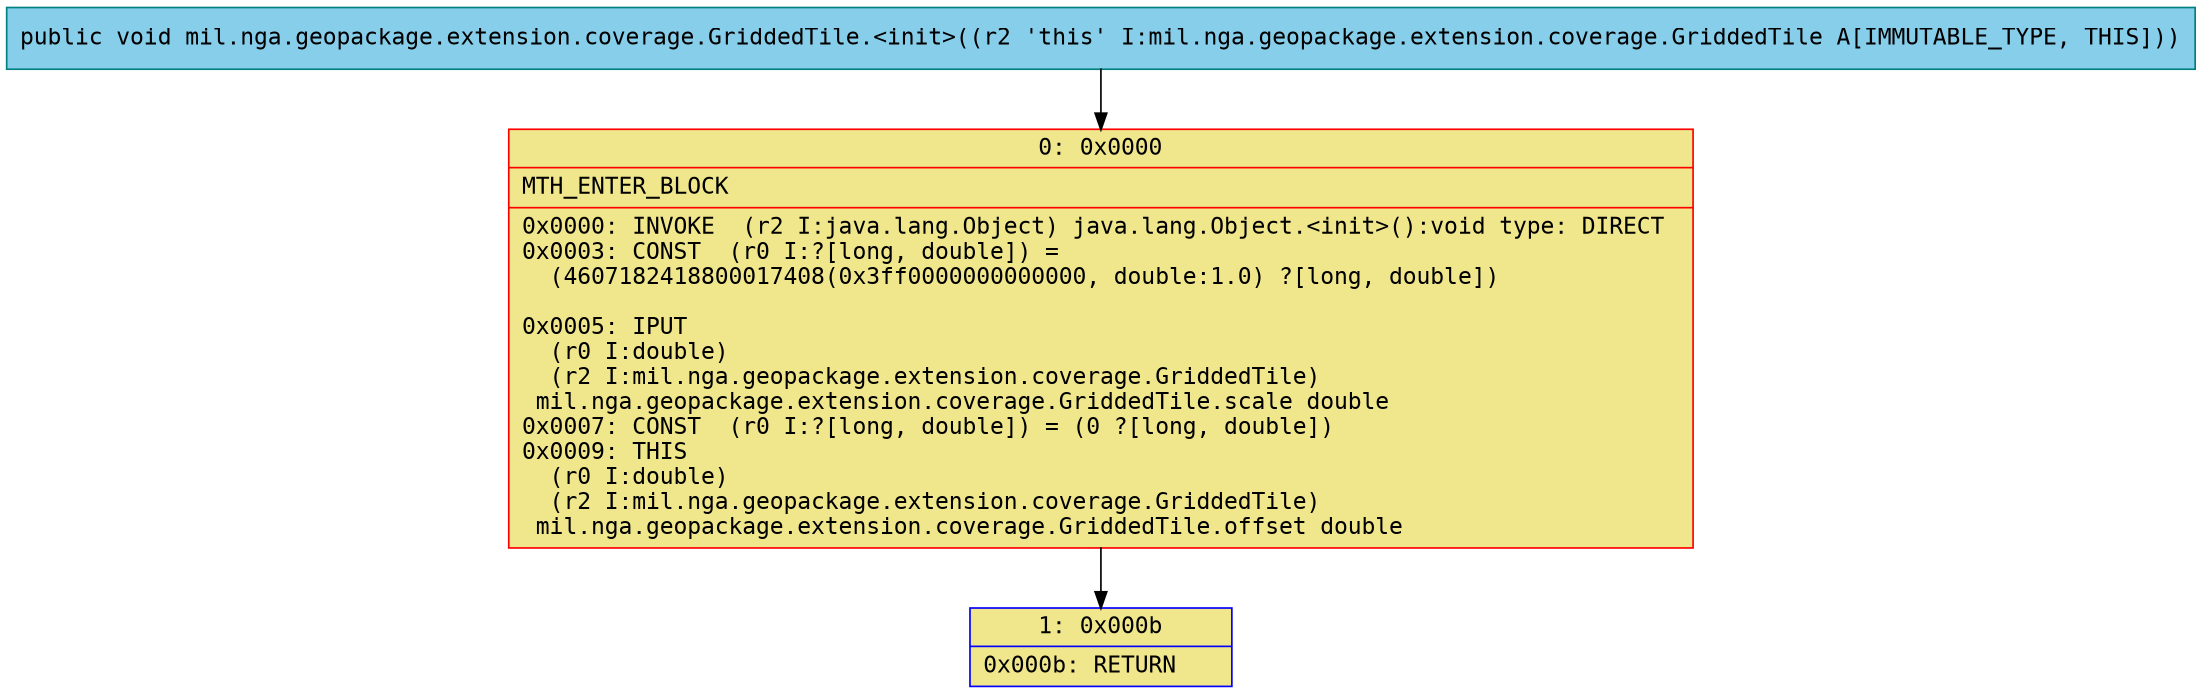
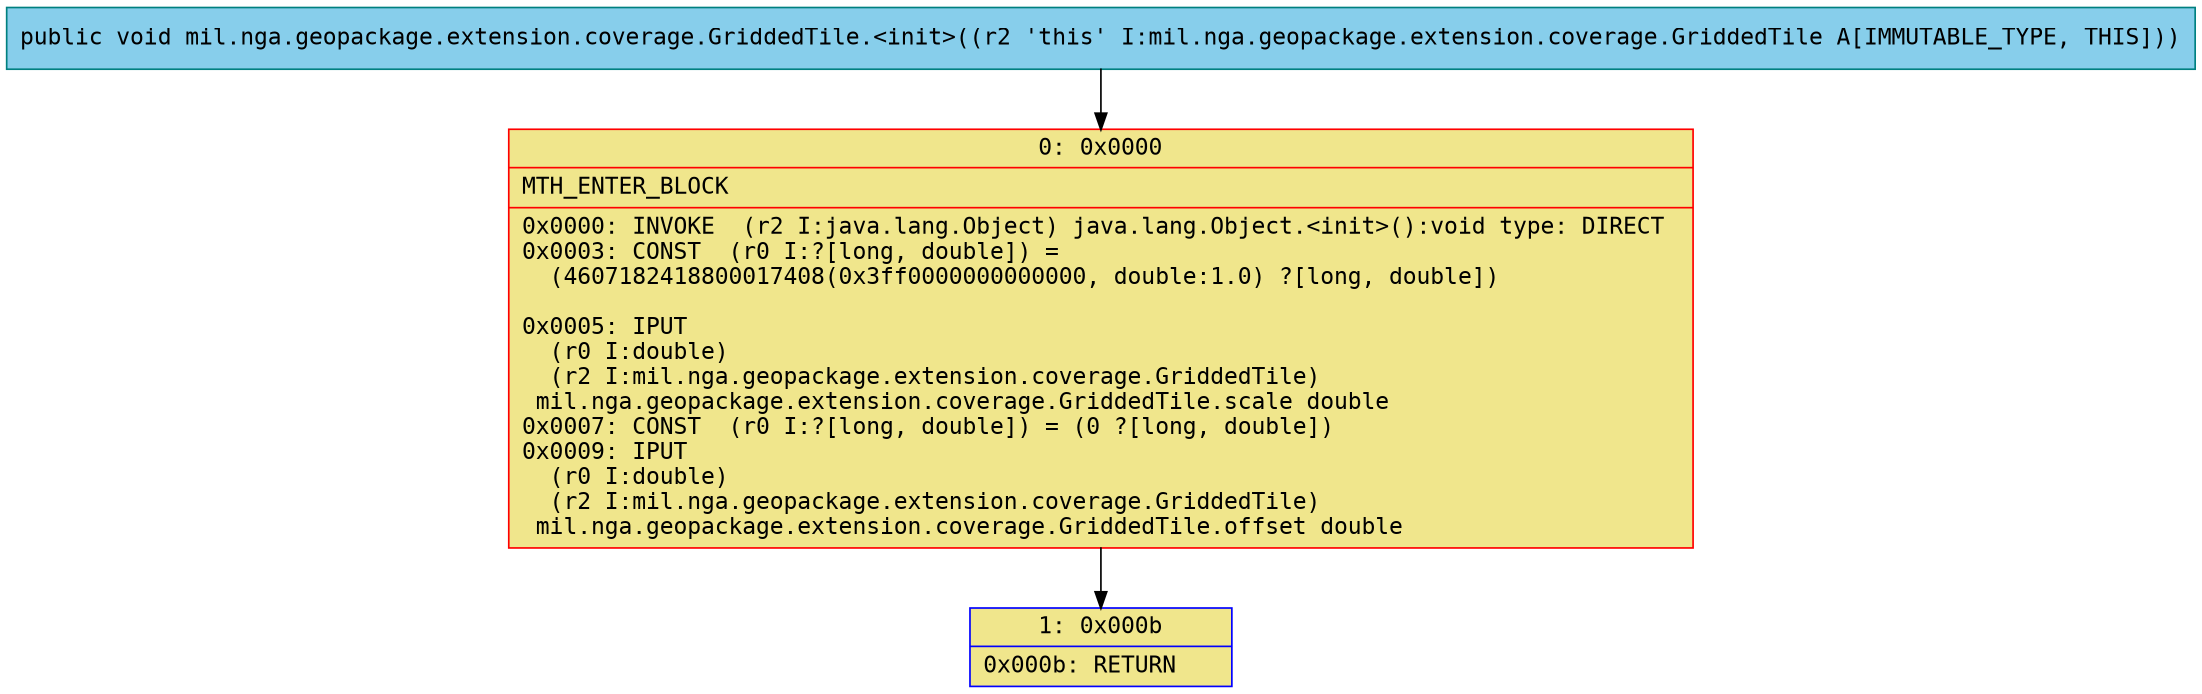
node "0: 0x0000": text "0x0009: THIS" -> "0x0009: IPUT"
